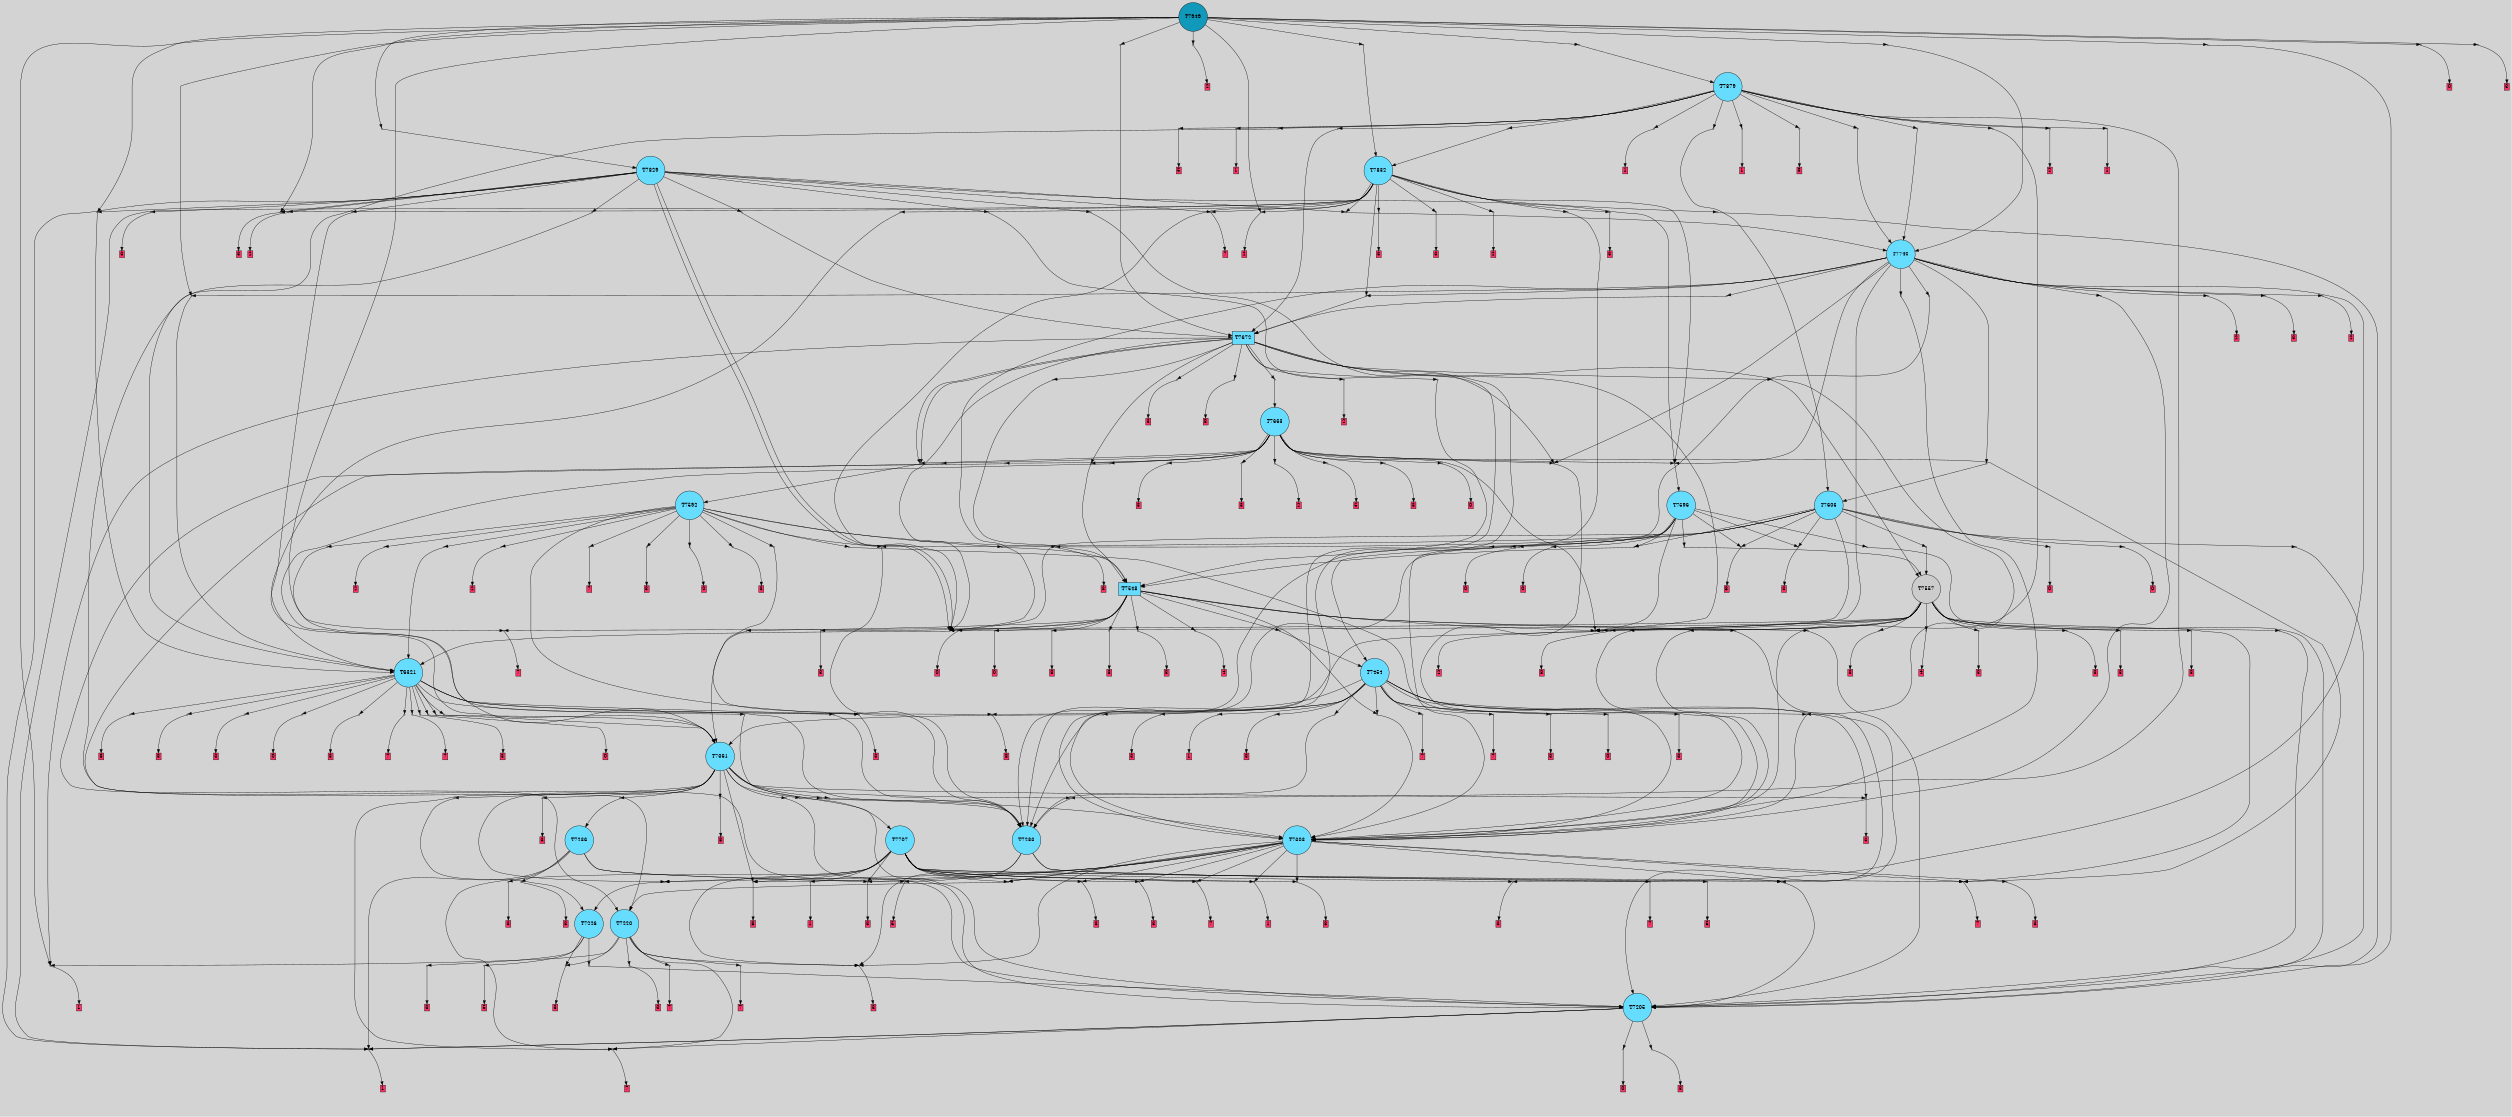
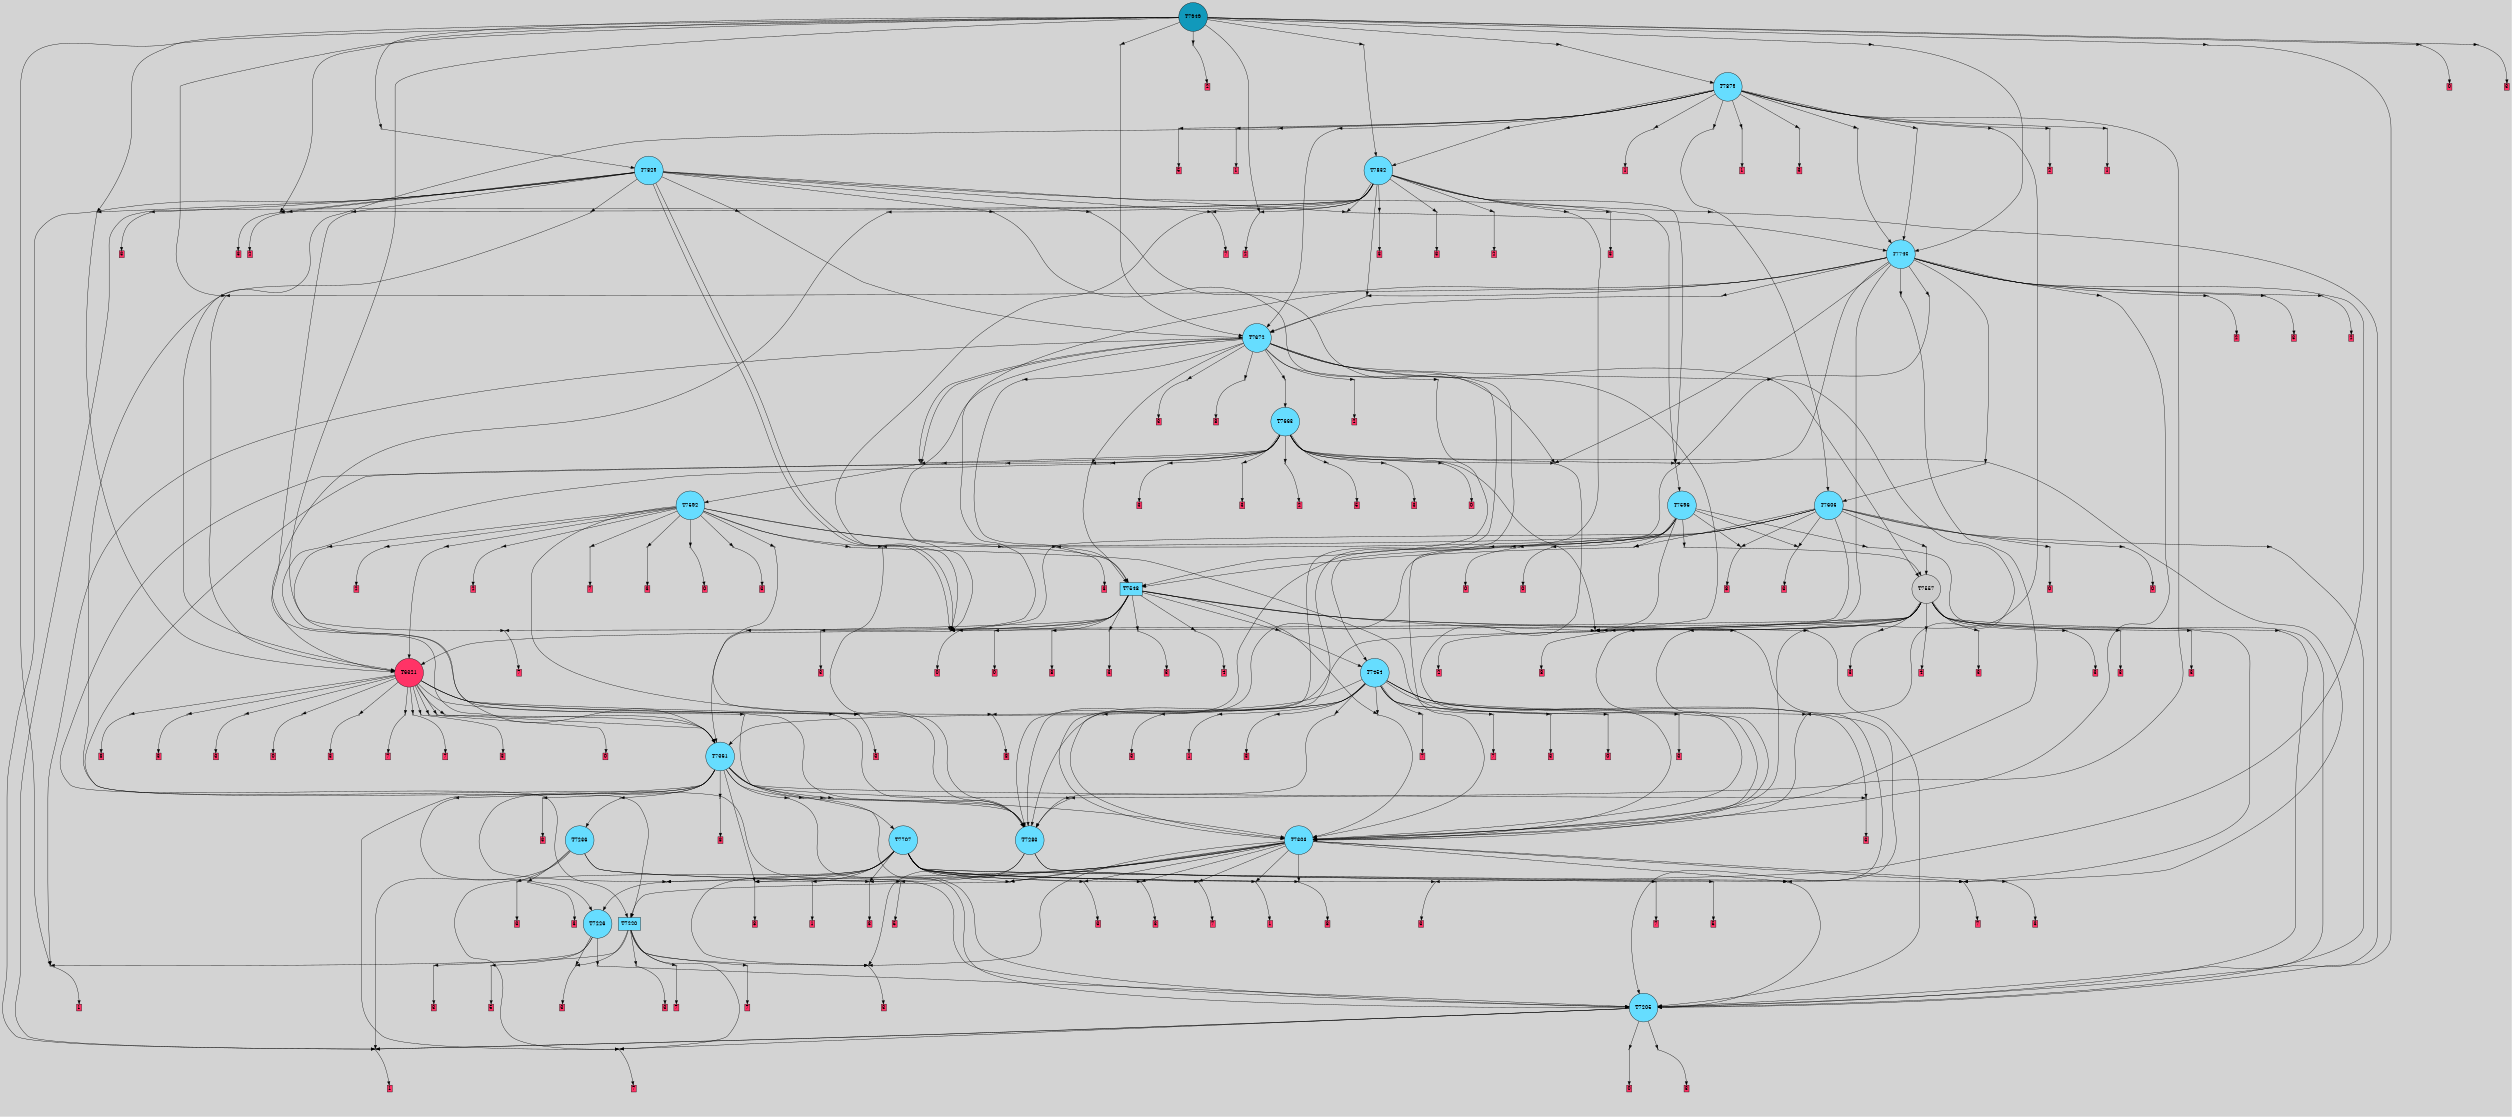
node "T7672": shape box -> circle
node "T6321": fillcolor #66ddff -> #ff3366
node "T7220": shape circle -> box
